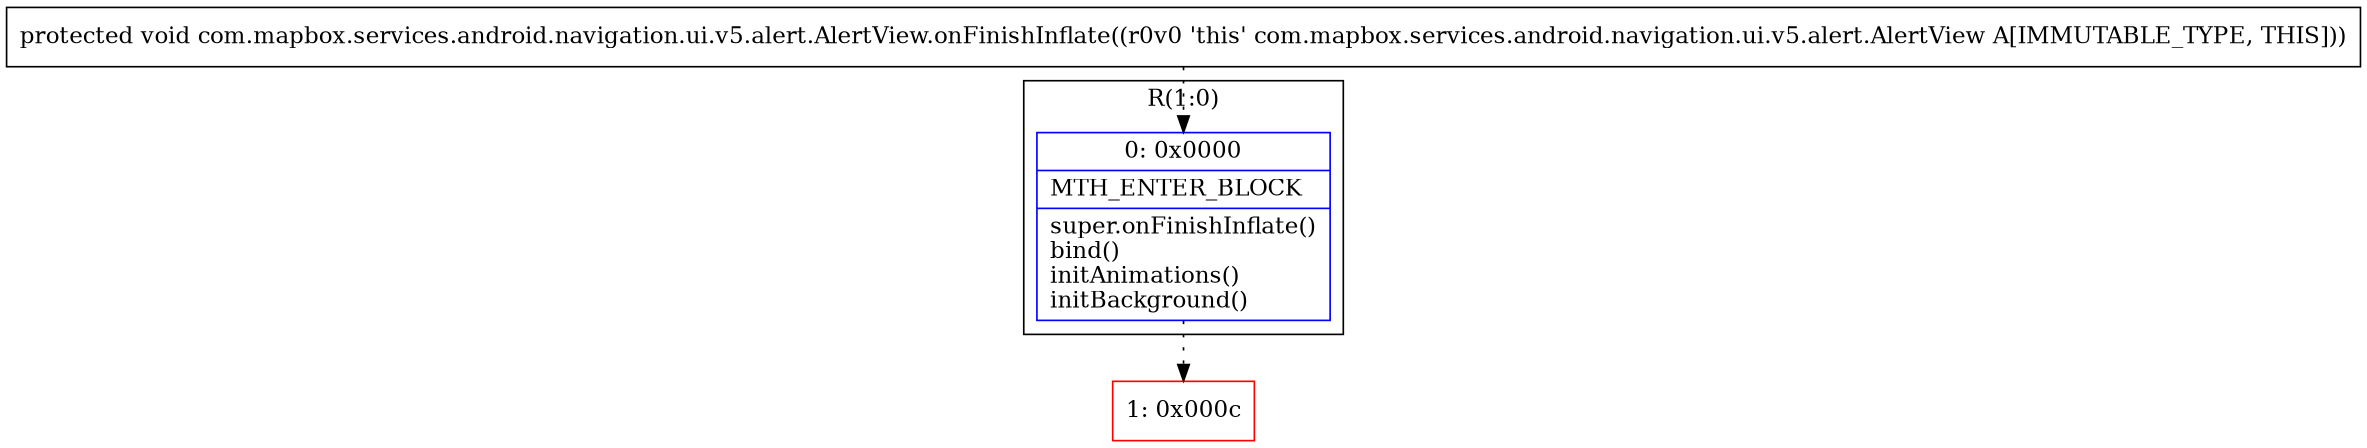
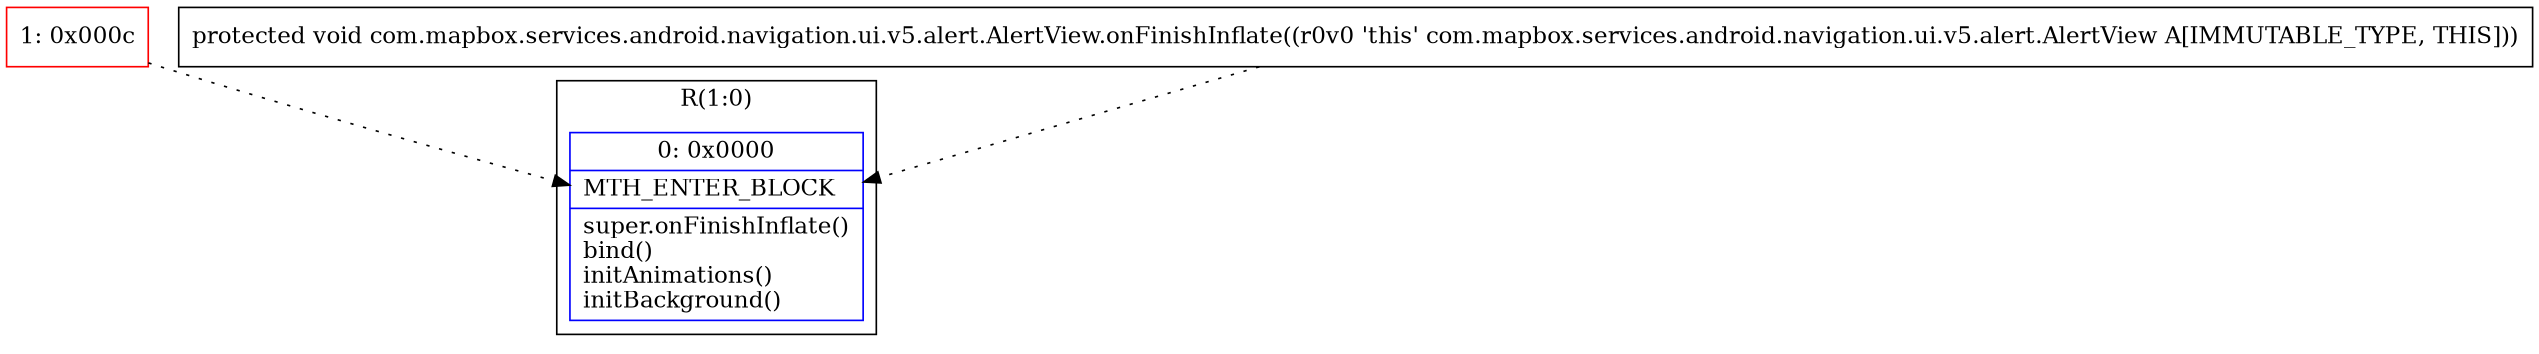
edge "0: 0x0000" -> "1: 0x000c": reversed
